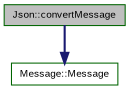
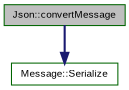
node "Message::Message": label "Message::Message" -> "Message::Serialize"
